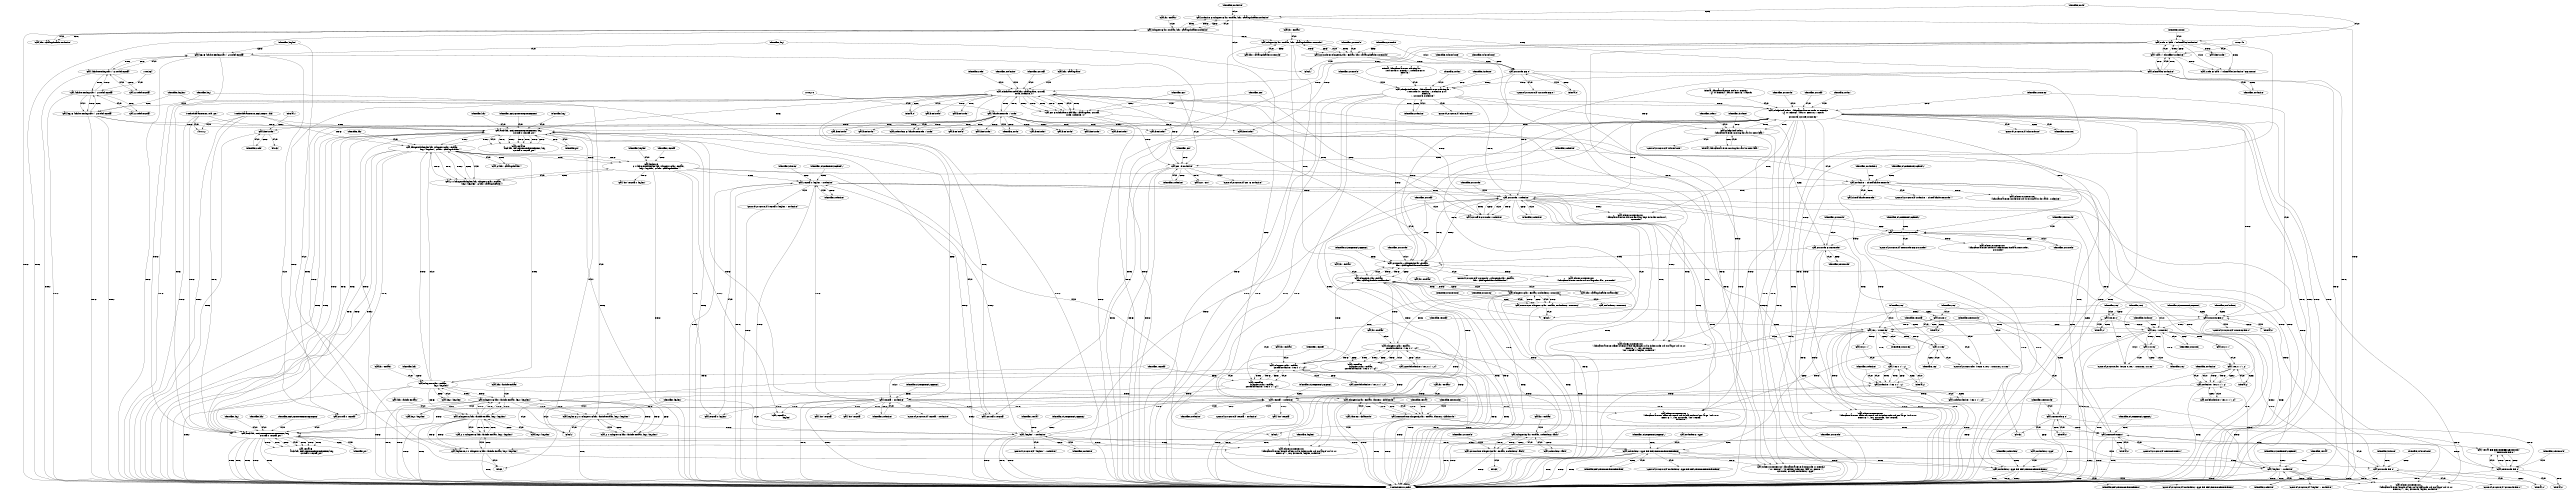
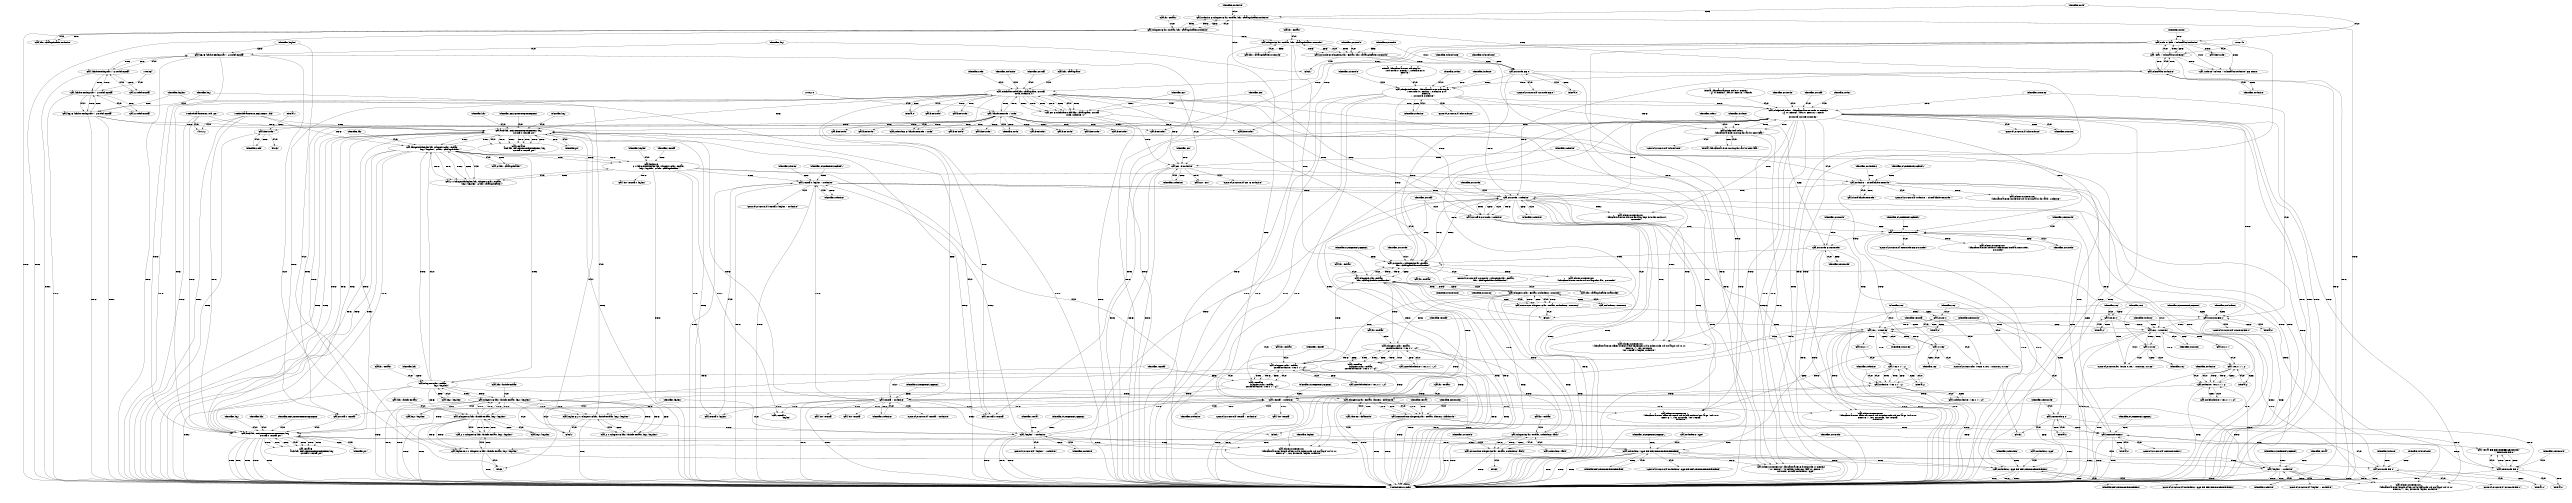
edge "(Identifier,NULL)" -> "(Call,node = (char *) tsk_malloc(nodesize))": label "AST: " -> "CFG: "
node "(Call,(char *) tsk_offset(nodesize))": label "(Call,(char *) tsk_offset(nodesize))" -> "(Call,(char *) tsk_malloc(nodesize))"
node "(Call,(node = (char *) tsk_malloc(nodesize)) == NULL)": label "(Call,(node = (char *) tsk_malloc(nodesize)) == NULL)" -> "(Call,(node = (verbose *) tsk_malloc(nodesize)) == NULL)"
edge "(Call,cur_node * nodesize)" -> "(Call,next_node == cur_node)": now "(Call,cur_off = cur_node * nodesize)" -> "(Call,next_node == cur_node)"
edge "(Call,tsk_getu16(fs->endian, node_desc->num_rec))" -> "(Call,node_desc->num_rec)": added, label "CFG:"
edge "(Call,tsk_getu32(fs->endian, node_desc->flink))" -> "(Call,node_desc->flink)": removed, label "CFG:"
edge "(ControlStructure,if (rec_off + keylen > nodesize))" -> "(MethodReturn,RET)": now "(Call,cur_off = cur_node * nodesize)" -> "(MethodReturn,RET)"
